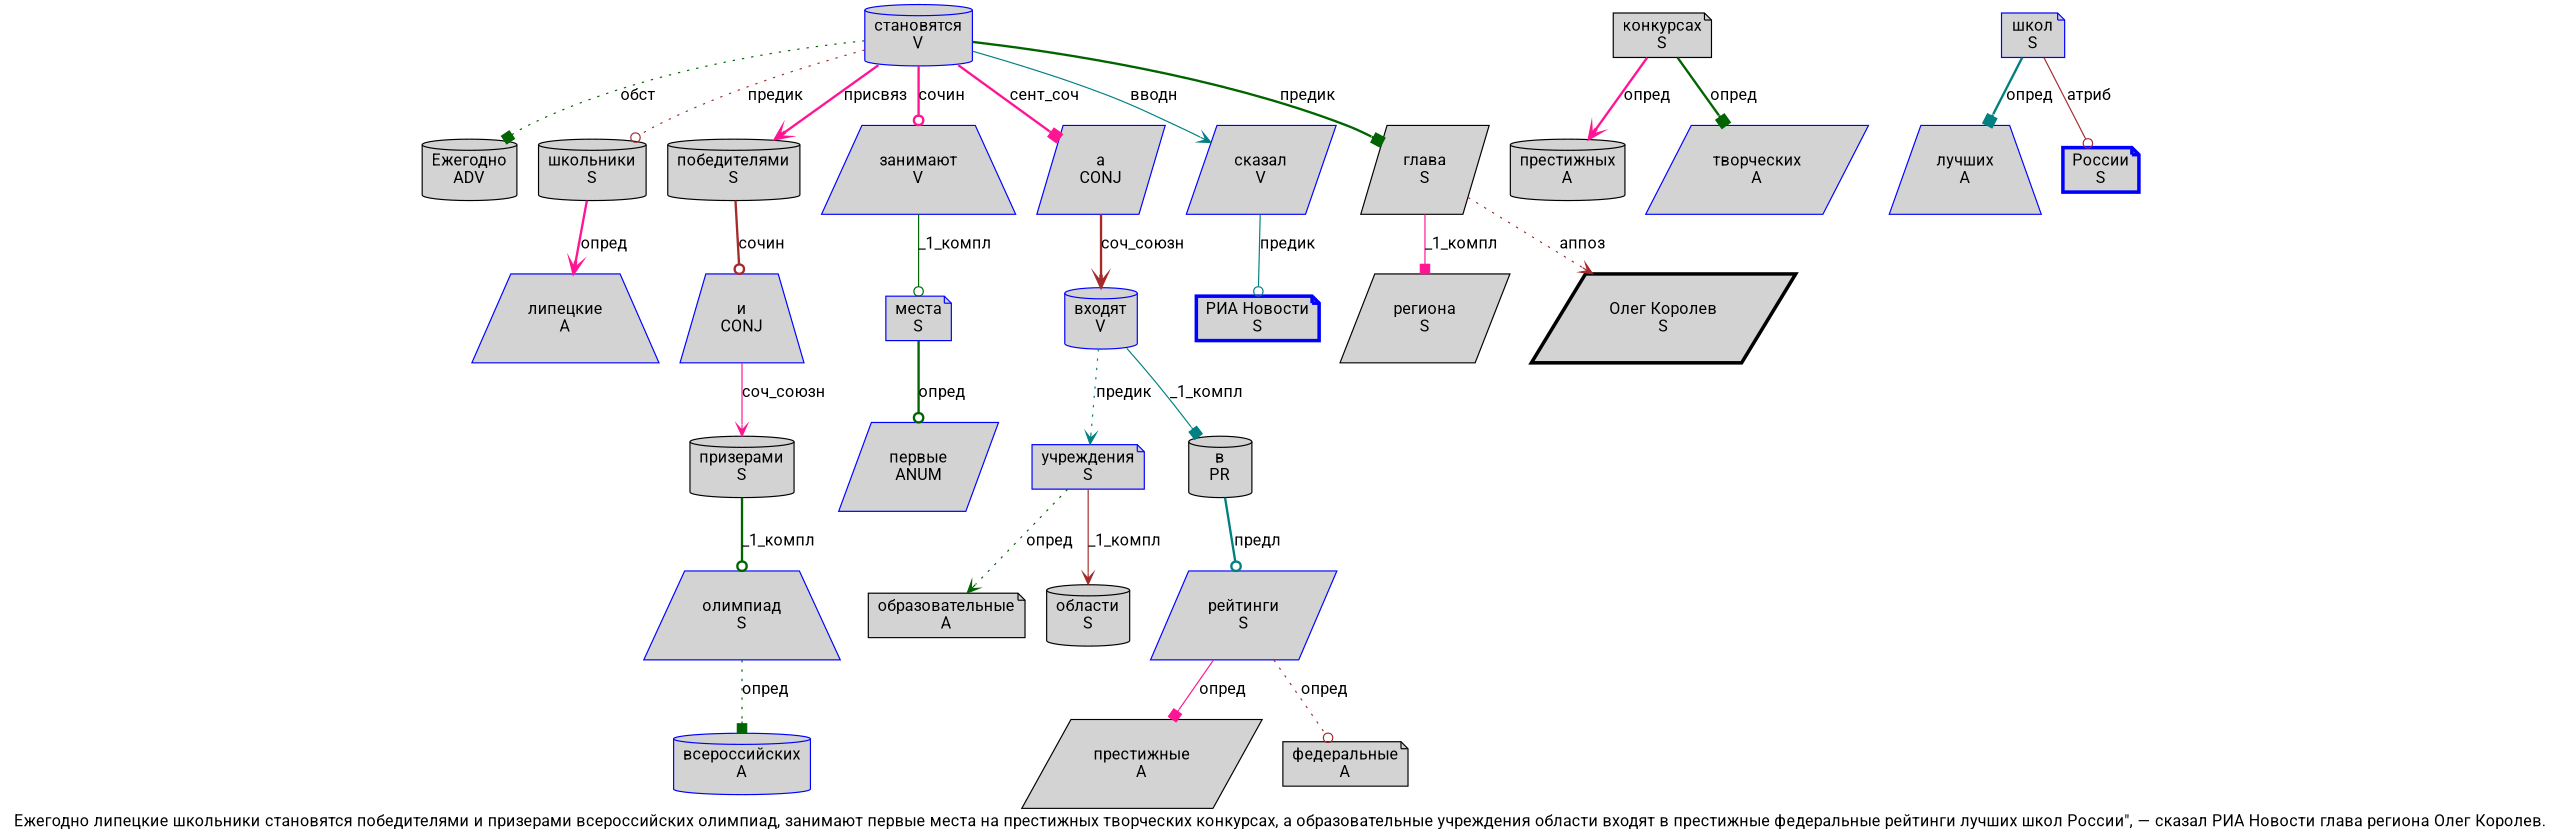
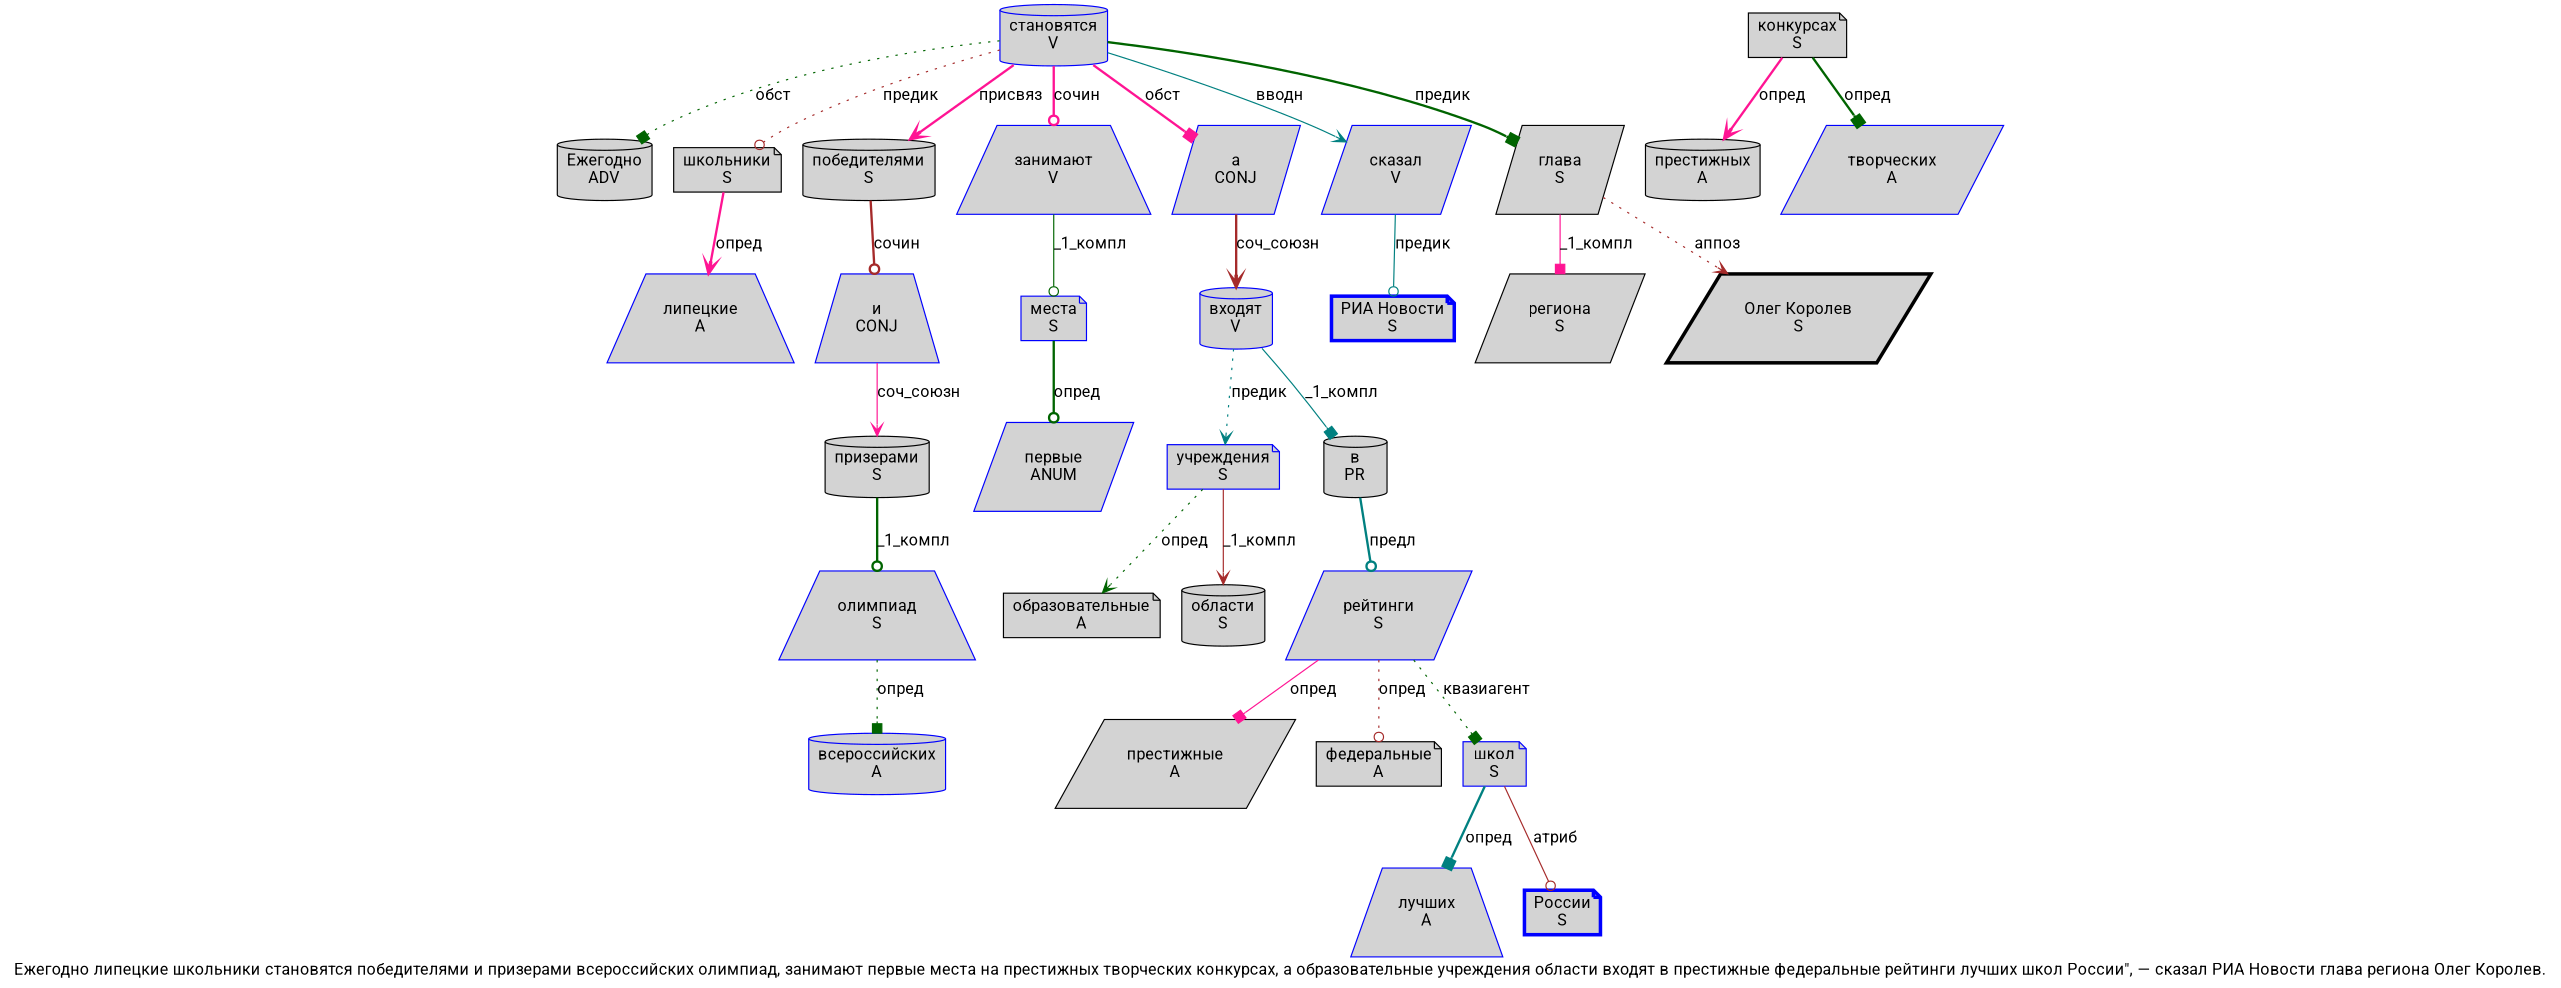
edge "становятся V" -> "а CONJ": label "сент_соч" -> "обст"
node "школьники S": shape cylinder -> note
edge "рейтинги S" -> "школ S": added, label "квазиагент"
